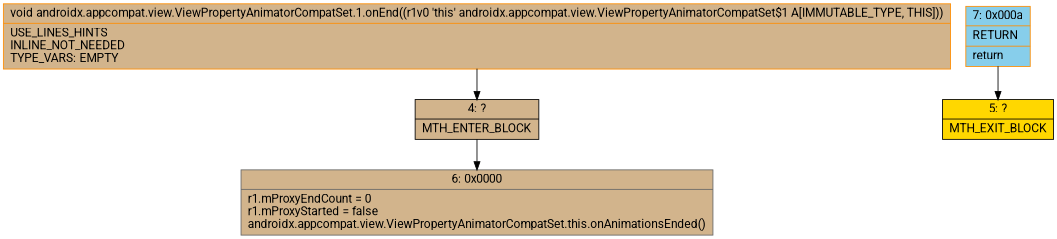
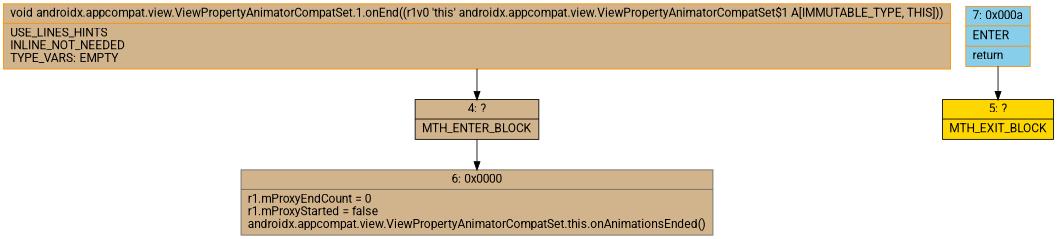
node "7: 0x000a": text "RETURN" -> "ENTER"
